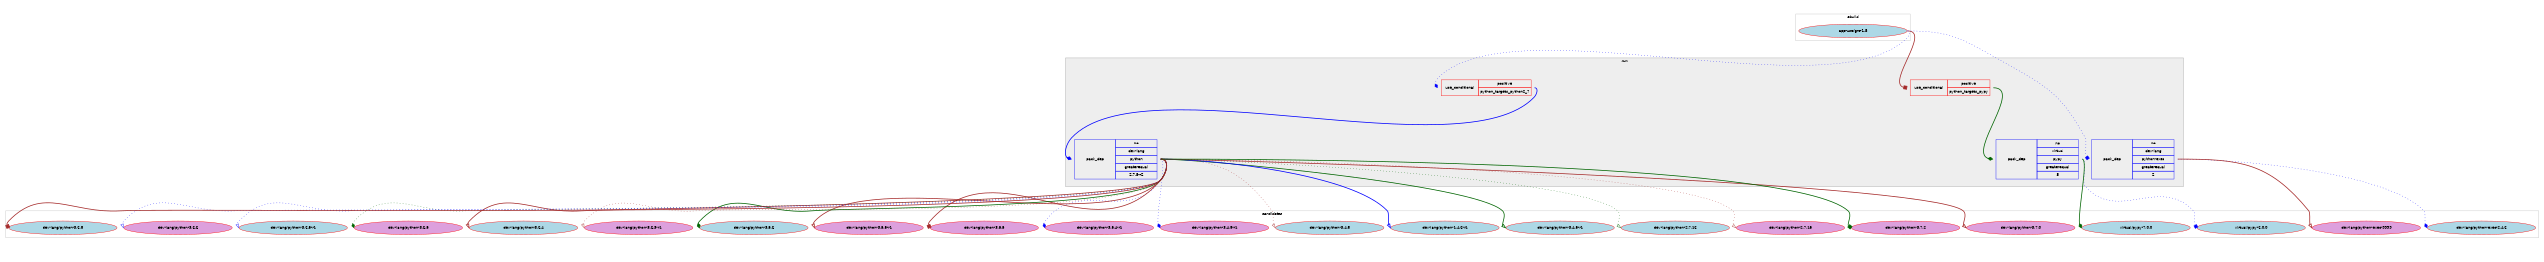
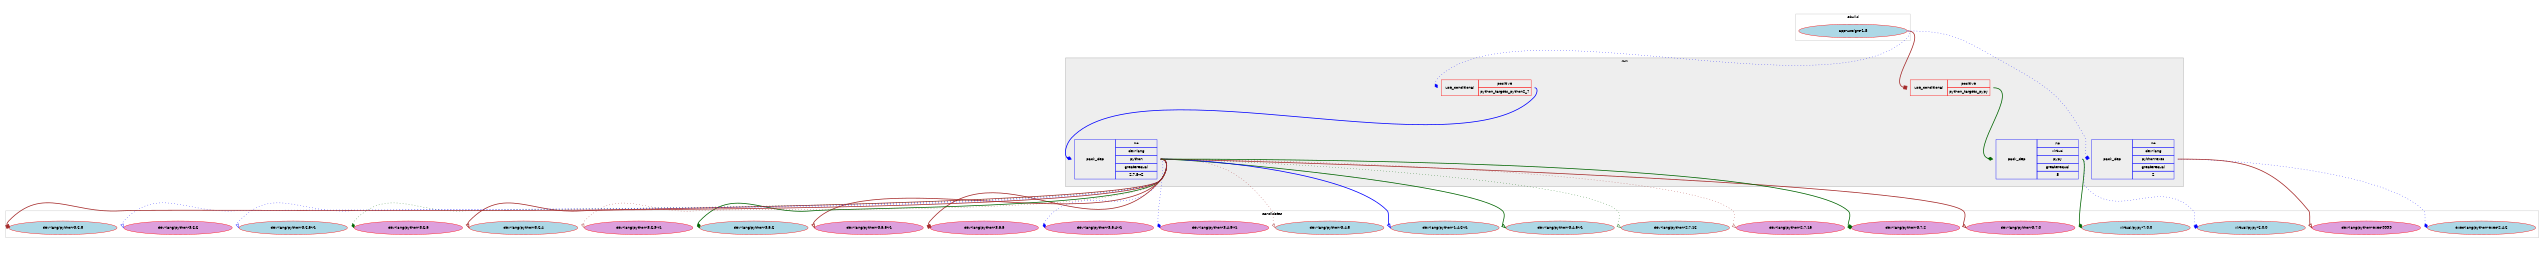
node "dev-lang/python-exec-2.4.6": label "dev-lang/python-exec-2.4.6" -> "exec-lang/python-exec-2.4.6"
